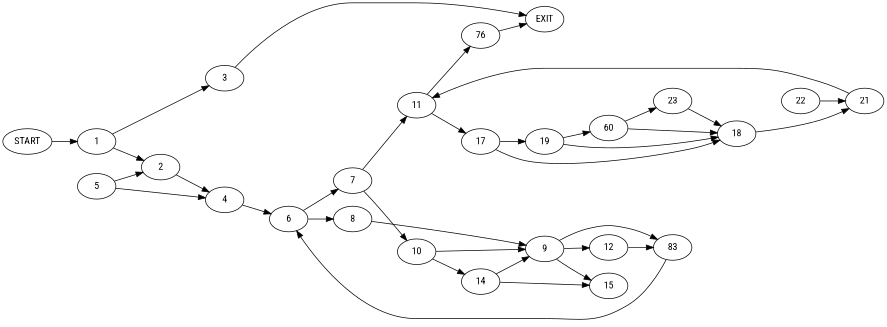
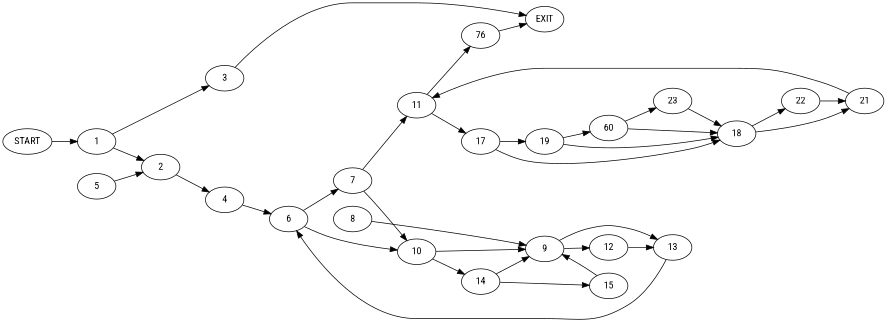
edge "18" -> "22": added
edge "5" -> "4": removed
edge "6" -> "8": now "6" -> "10"
node "83": label "83" -> "13"
edge "9" -> "15": reversed
